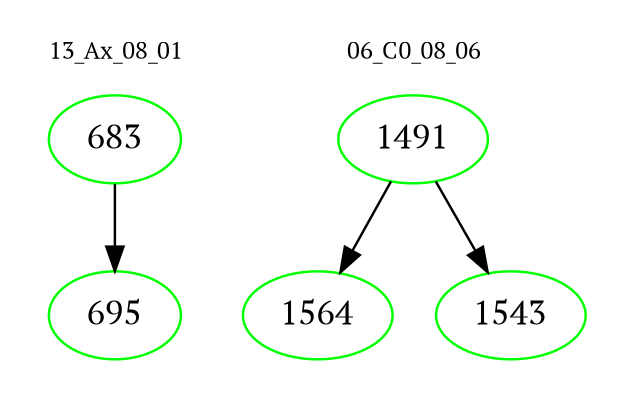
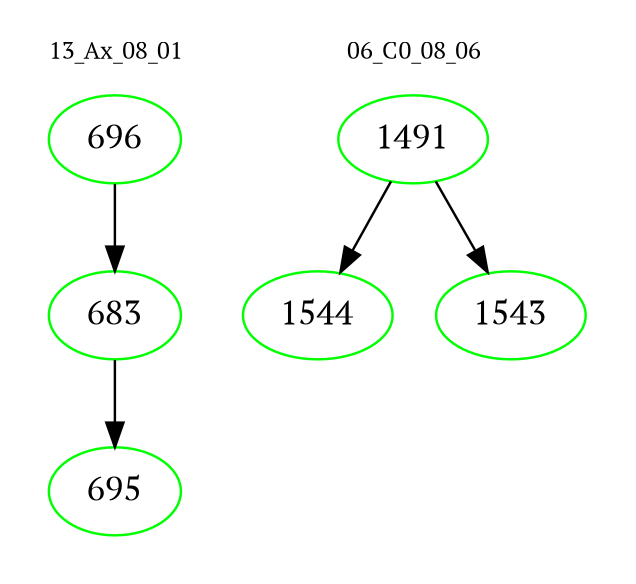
node "696": added
node "1564": label "1564" -> "1544"
